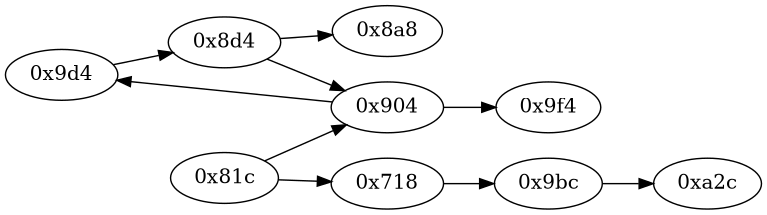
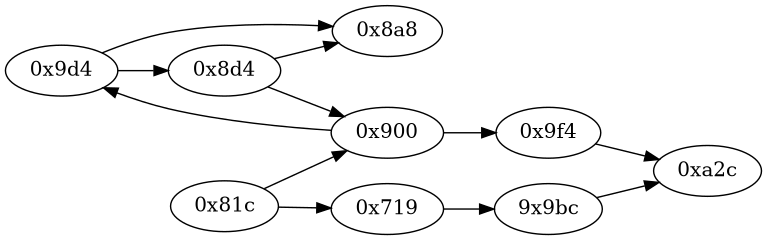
edge "0x9d4" -> "0x8a8": added
node "0x904": label "0x904" -> "0x900"
edge "0x9f4" -> "0xa2c": added
node "0x718": label "0x718" -> "0x719"
node "0x9bc": label "0x9bc" -> "9x9bc"
